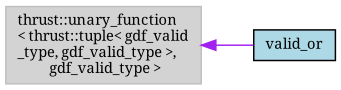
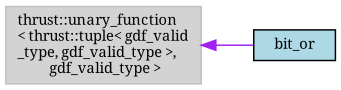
node "valid_or": label "valid_or" -> "bit_or"
